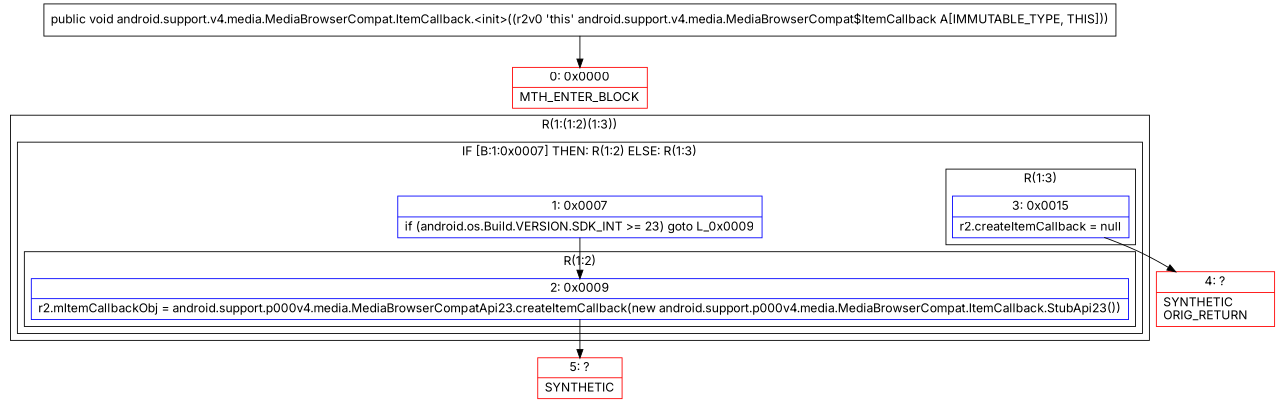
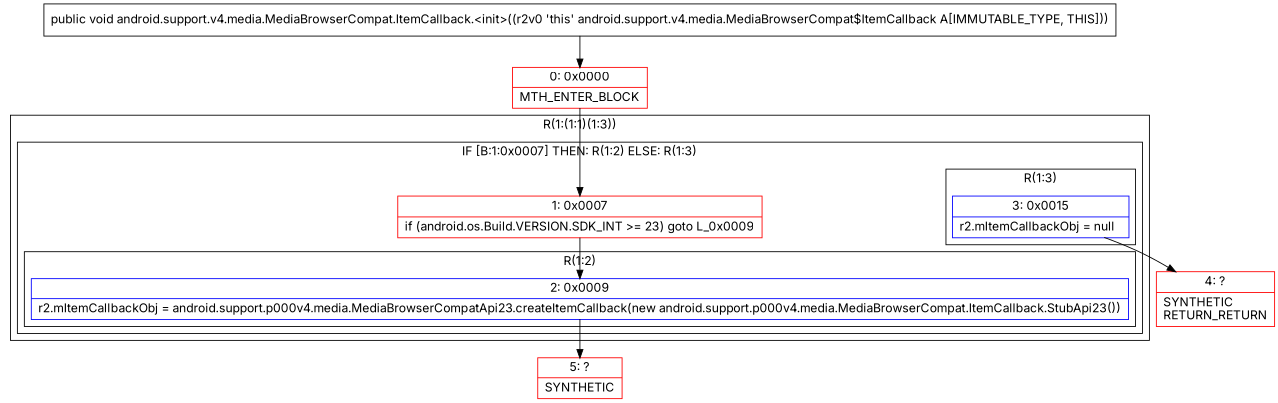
cluster "R(1:(1:2)(1:3))": label "R(1:(1:2)(1:3))" -> "R(1:(1:1)(1:3))"
edge "0: 0x0000" -> "1: 0x0007": added
node "1: 0x0007": color blue -> red
node "3: 0x0015": text "r2.createItemCallback = null" -> "r2.mItemCallbackObj = null"
node "4: ?": text "ORIG_RETURN" -> "RETURN_RETURN"
